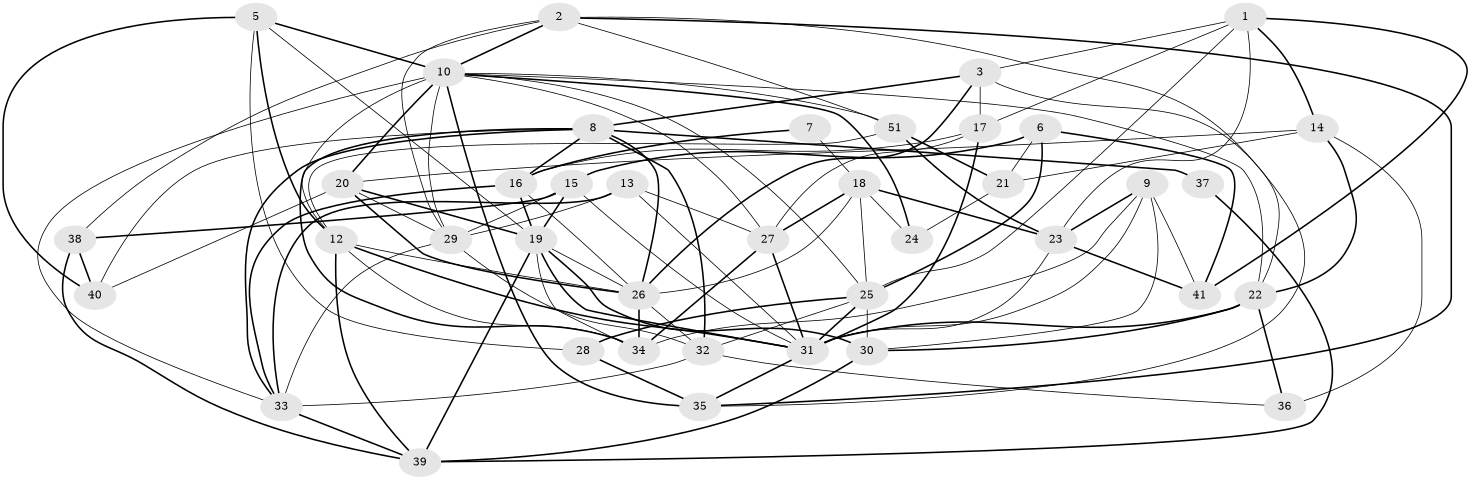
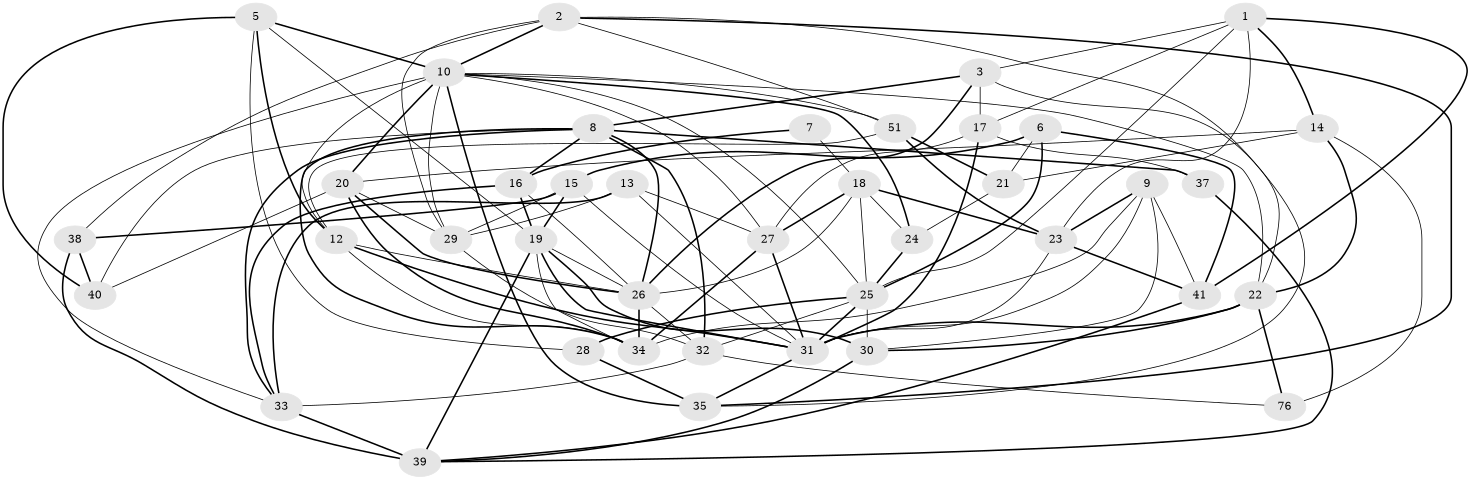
edge "17" -- "16": now "17" -- "37"
edge "20" -- "19": now "20" -- "34"
edge "24" -- "25": added
edge "29" -- "33": removed
edge "12" -- "39": now "41" -- "39"
node "36": label "36" -> "76"
